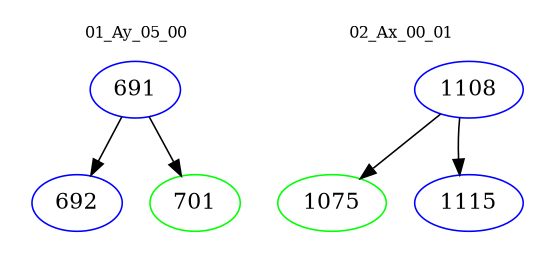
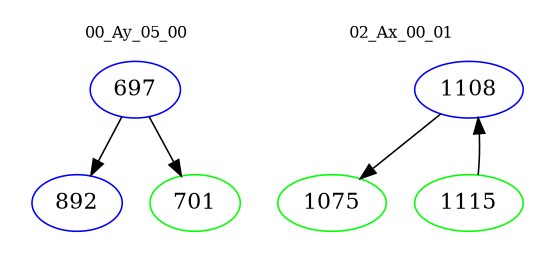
cluster "01_Ay_05_00": label "01_Ay_05_00" -> "00_Ay_05_00"
node "691": label "691" -> "697"
edge "1108" -> "1115": reversed
node "692": label "692" -> "892"
node "1115": color blue -> green
